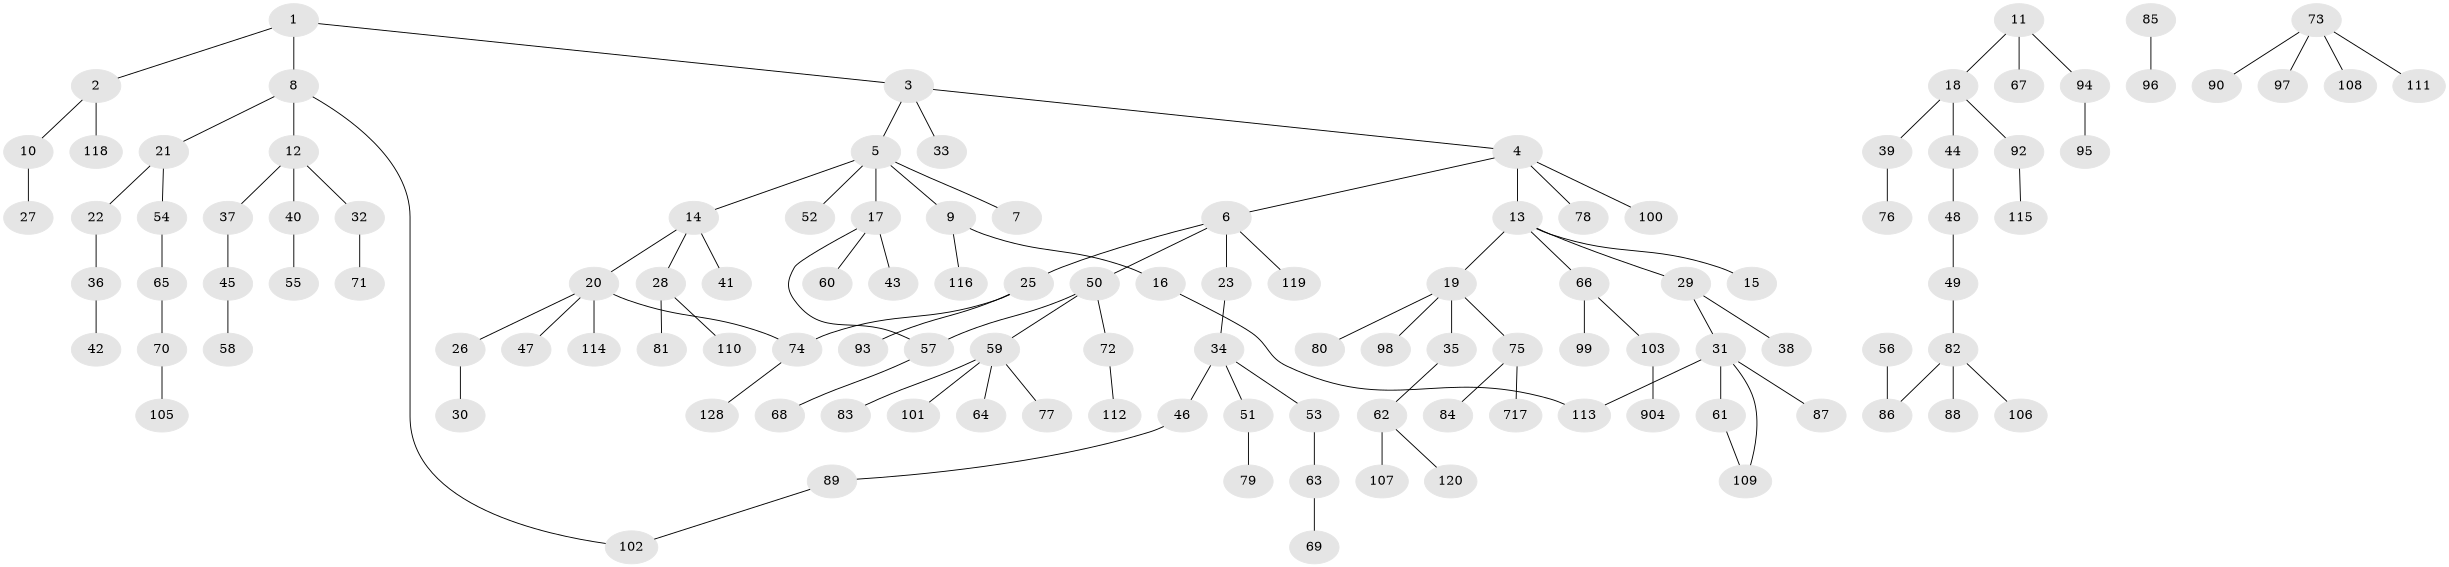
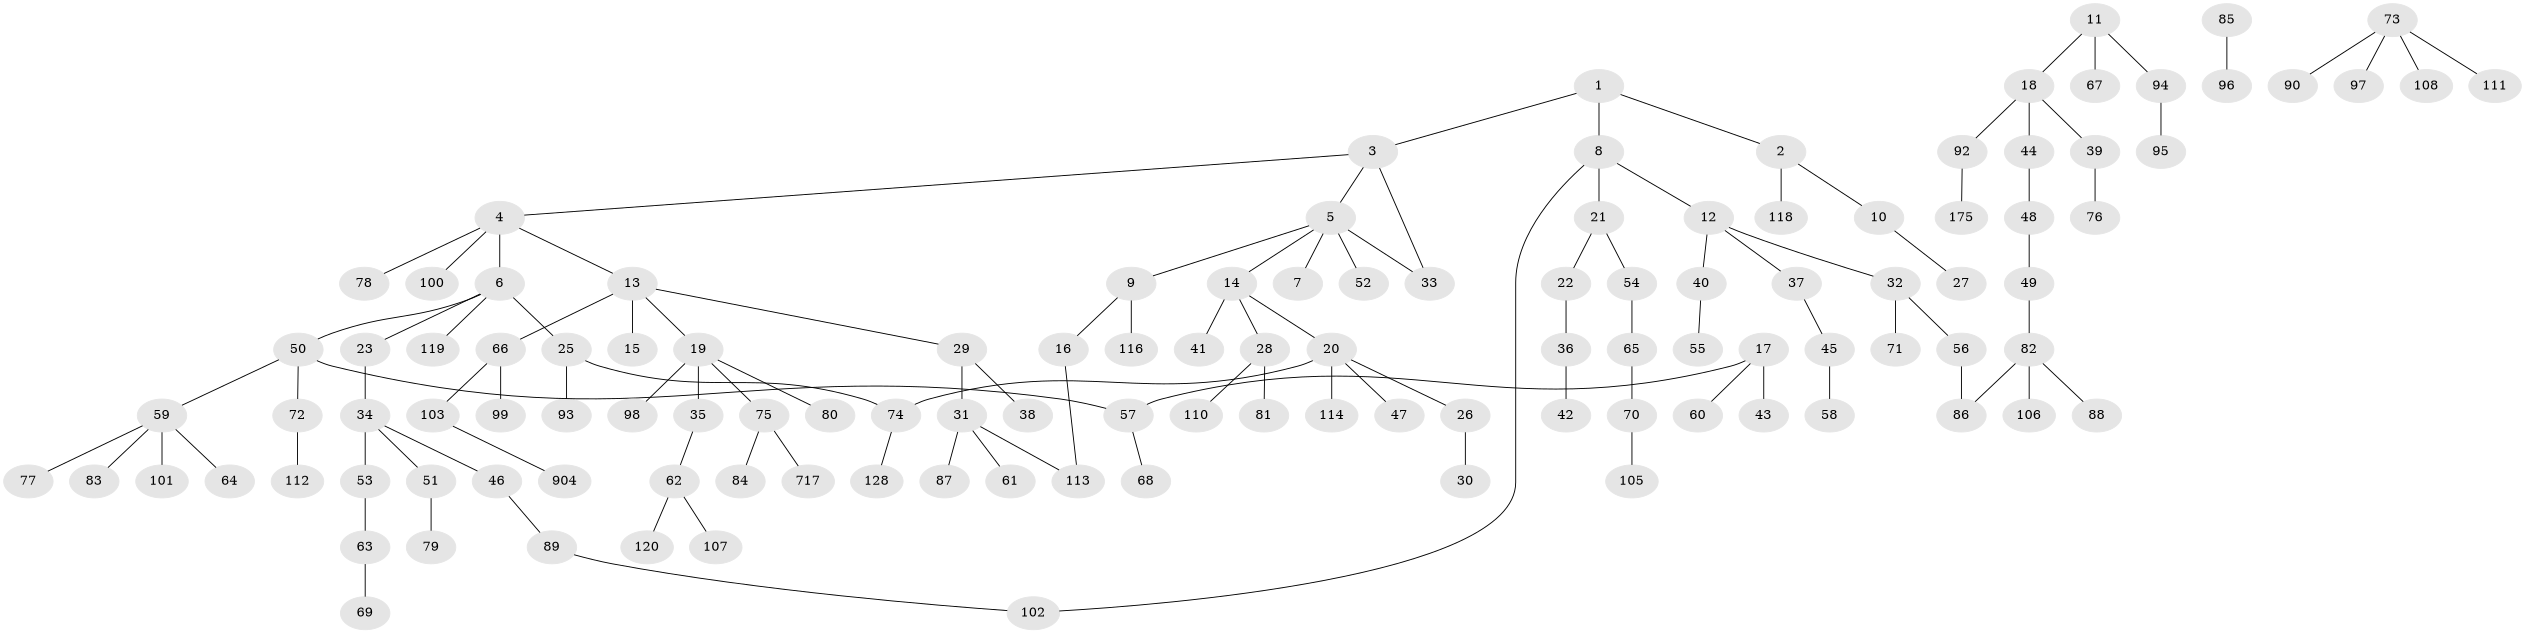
edge "5" -- "17": now "5" -- "33"
node "115": label "115" -> "175"
edge "32" -- "56": added
node "109": removed
